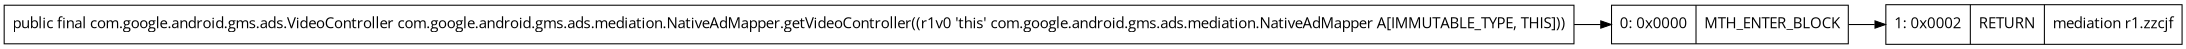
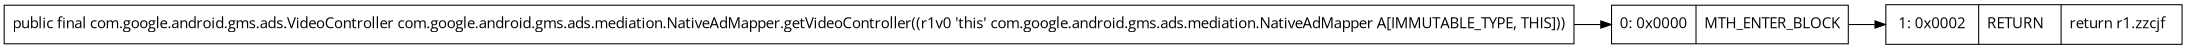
node "1: 0x0002": text "mediation r1.zzcjf" -> "return r1.zzcjf"
